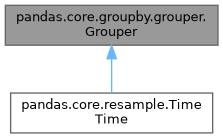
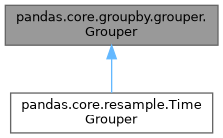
node "pandas.core.resample.Time Time": label "pandas.core.resample.Time Time" -> "pandas.core.resample.Time Grouper"
